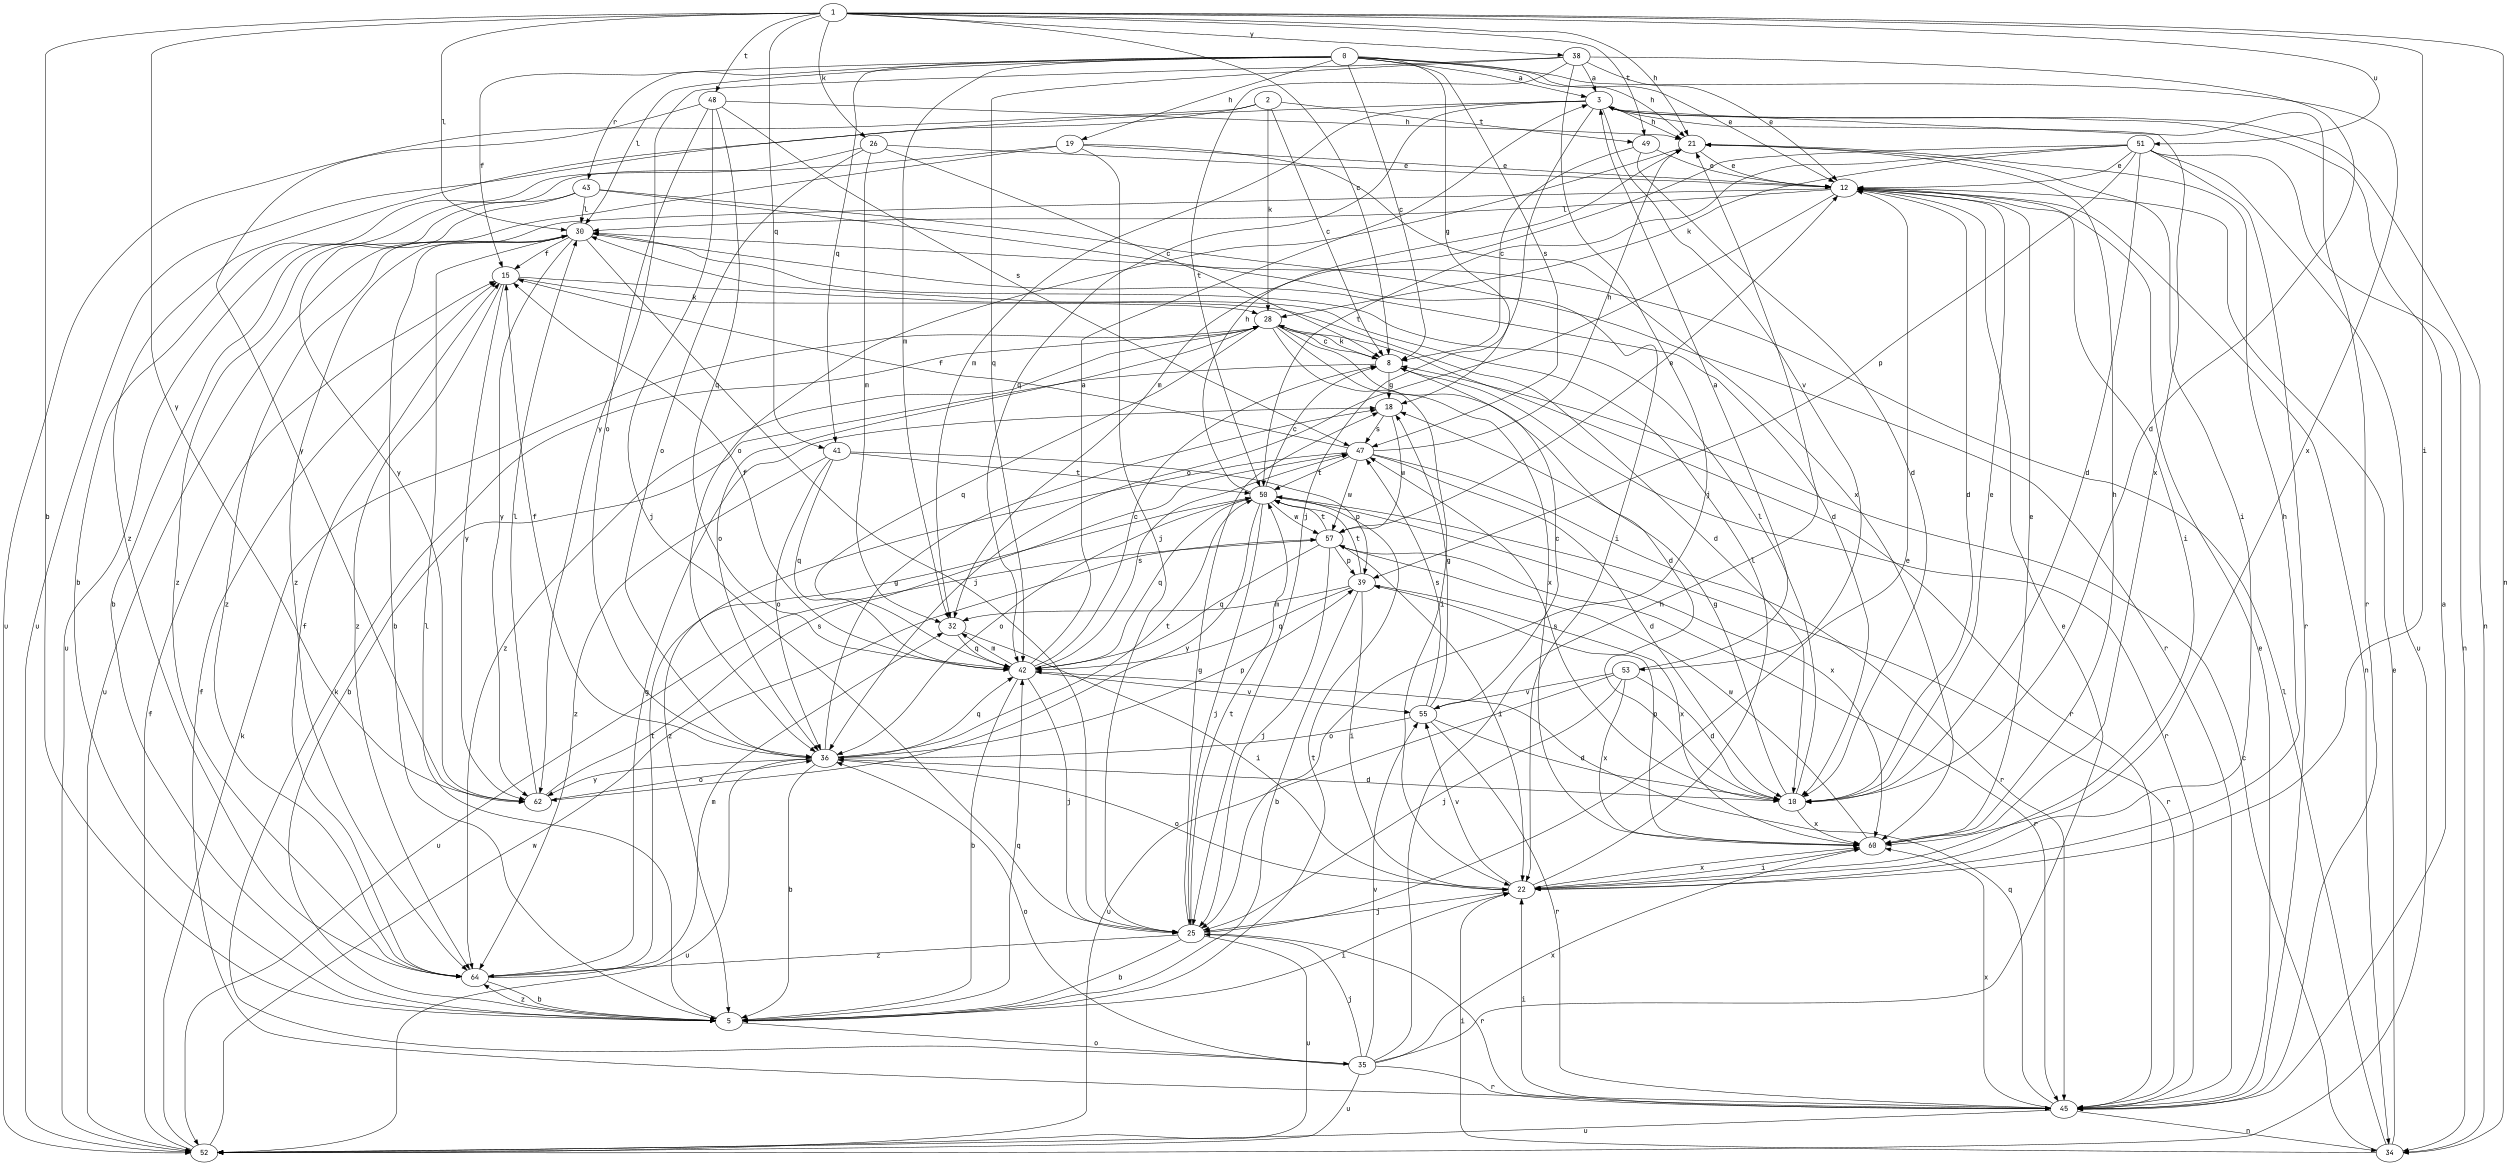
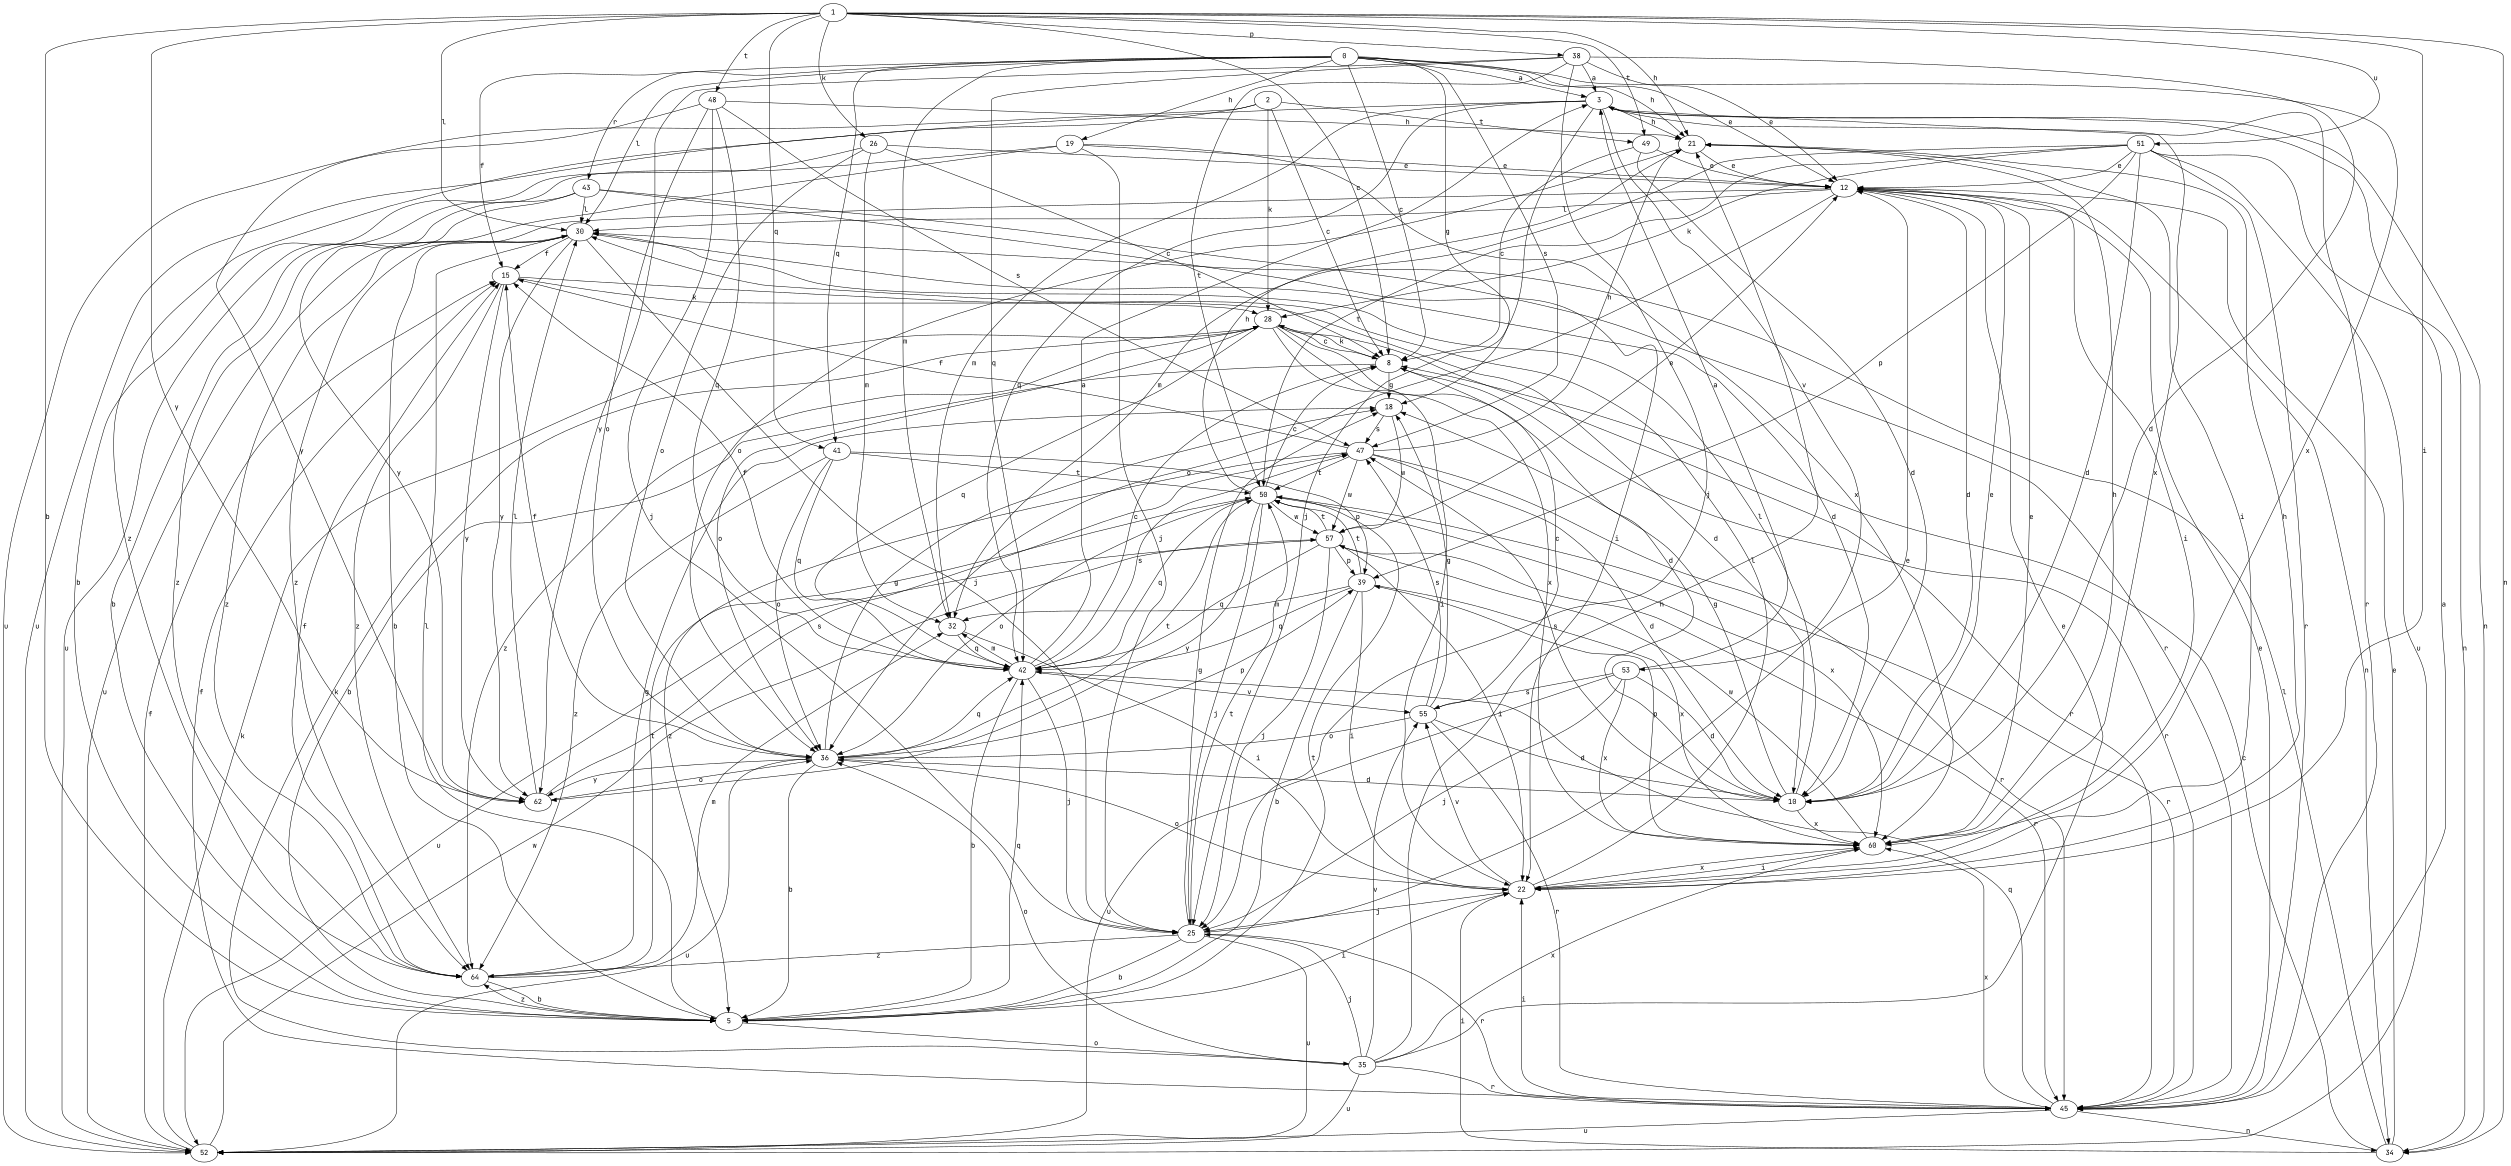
edge "1" -> "38": label "y" -> "p"
edge "53" -> "55": label "v" -> "s"
